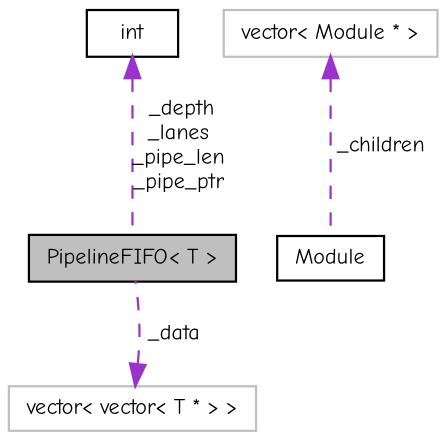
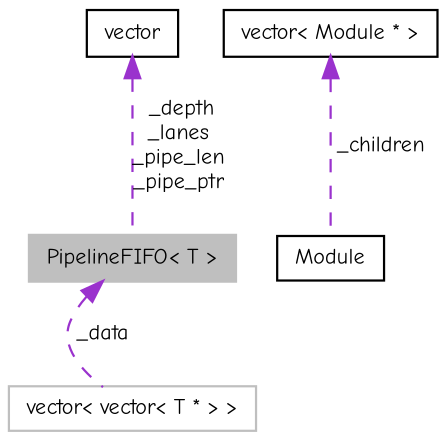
node "int": label "int" -> "vector"
node "vector< Module * >": color grey75 -> black
node "PipelineFIFO< T >": color black -> grey75
edge "PipelineFIFO< T >" -> "vector< vector< T * > >": reversed
